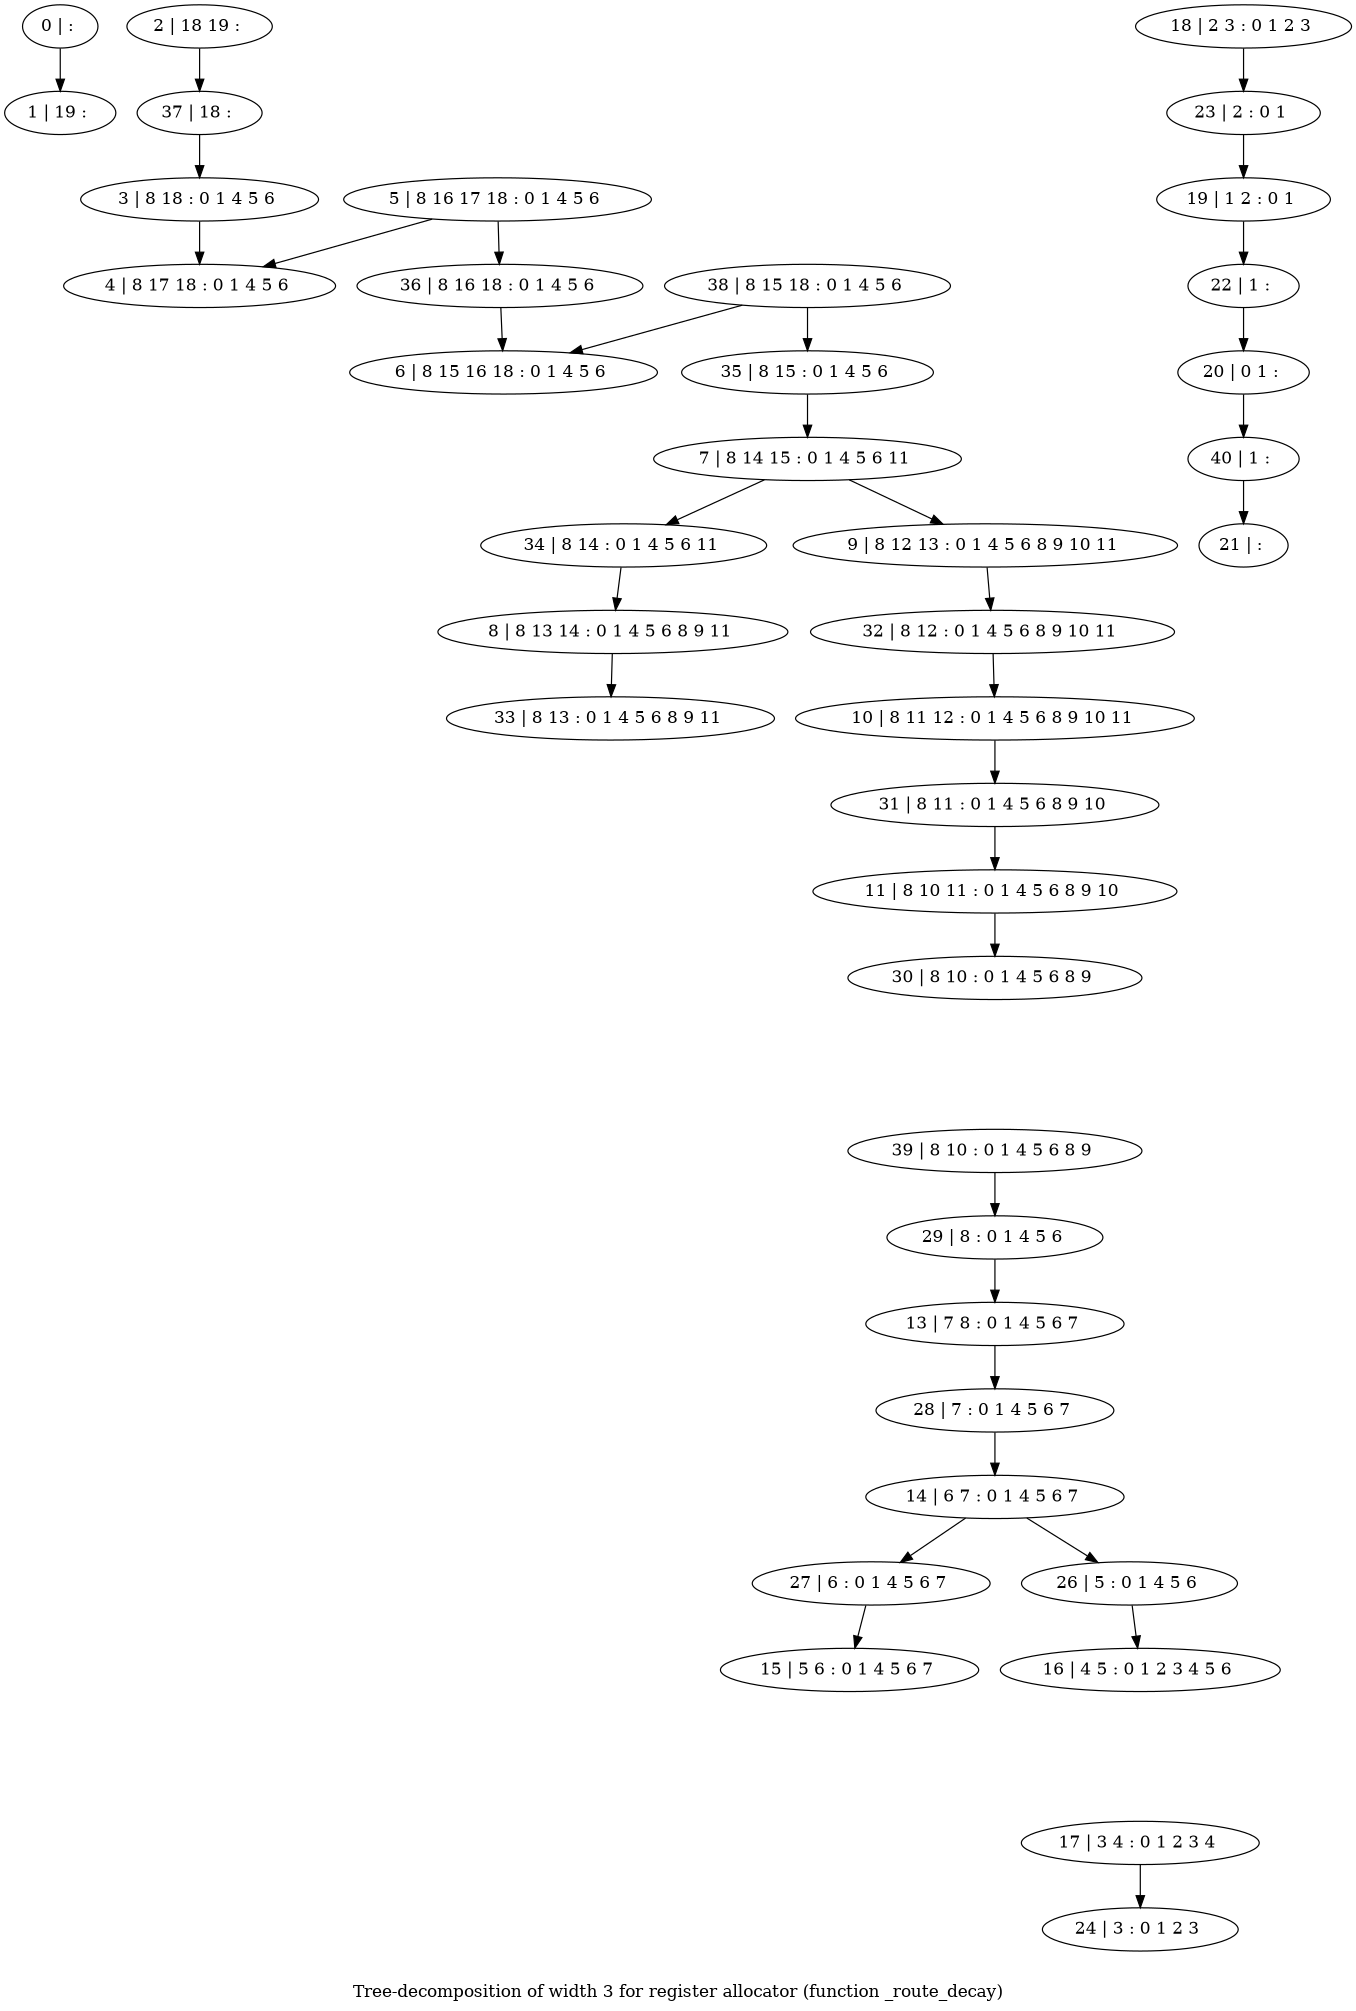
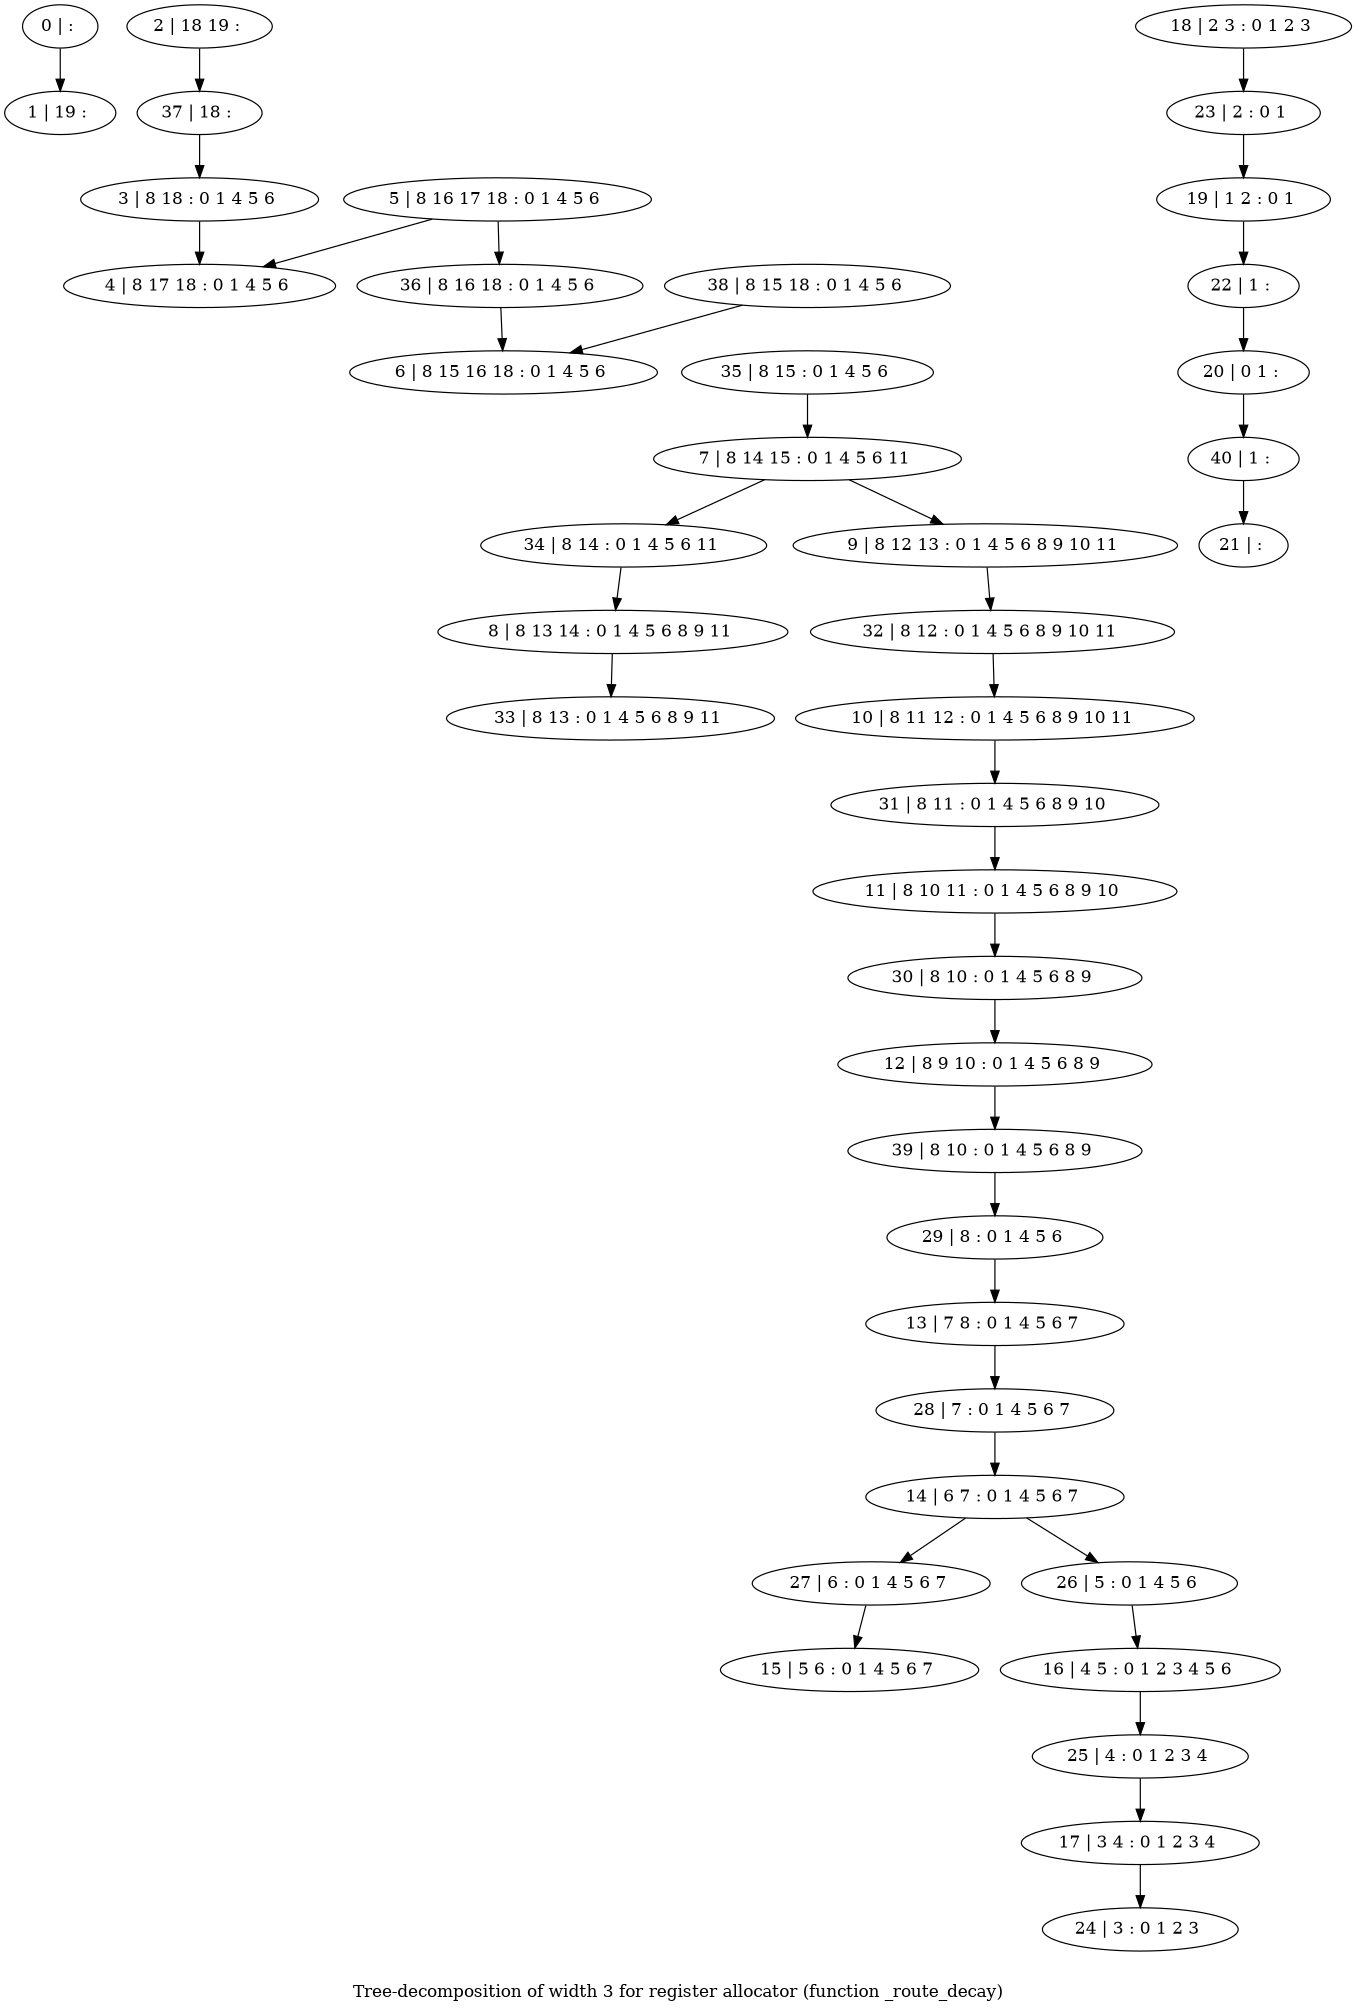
edge "38 | 8 15 18 : 0 1 4 5 6" -> "35 | 8 15 : 0 1 4 5 6": removed
node "12 | 8 9 10 : 0 1 4 5 6 8 9": added
node "25 | 4 : 0 1 2 3 4": added
